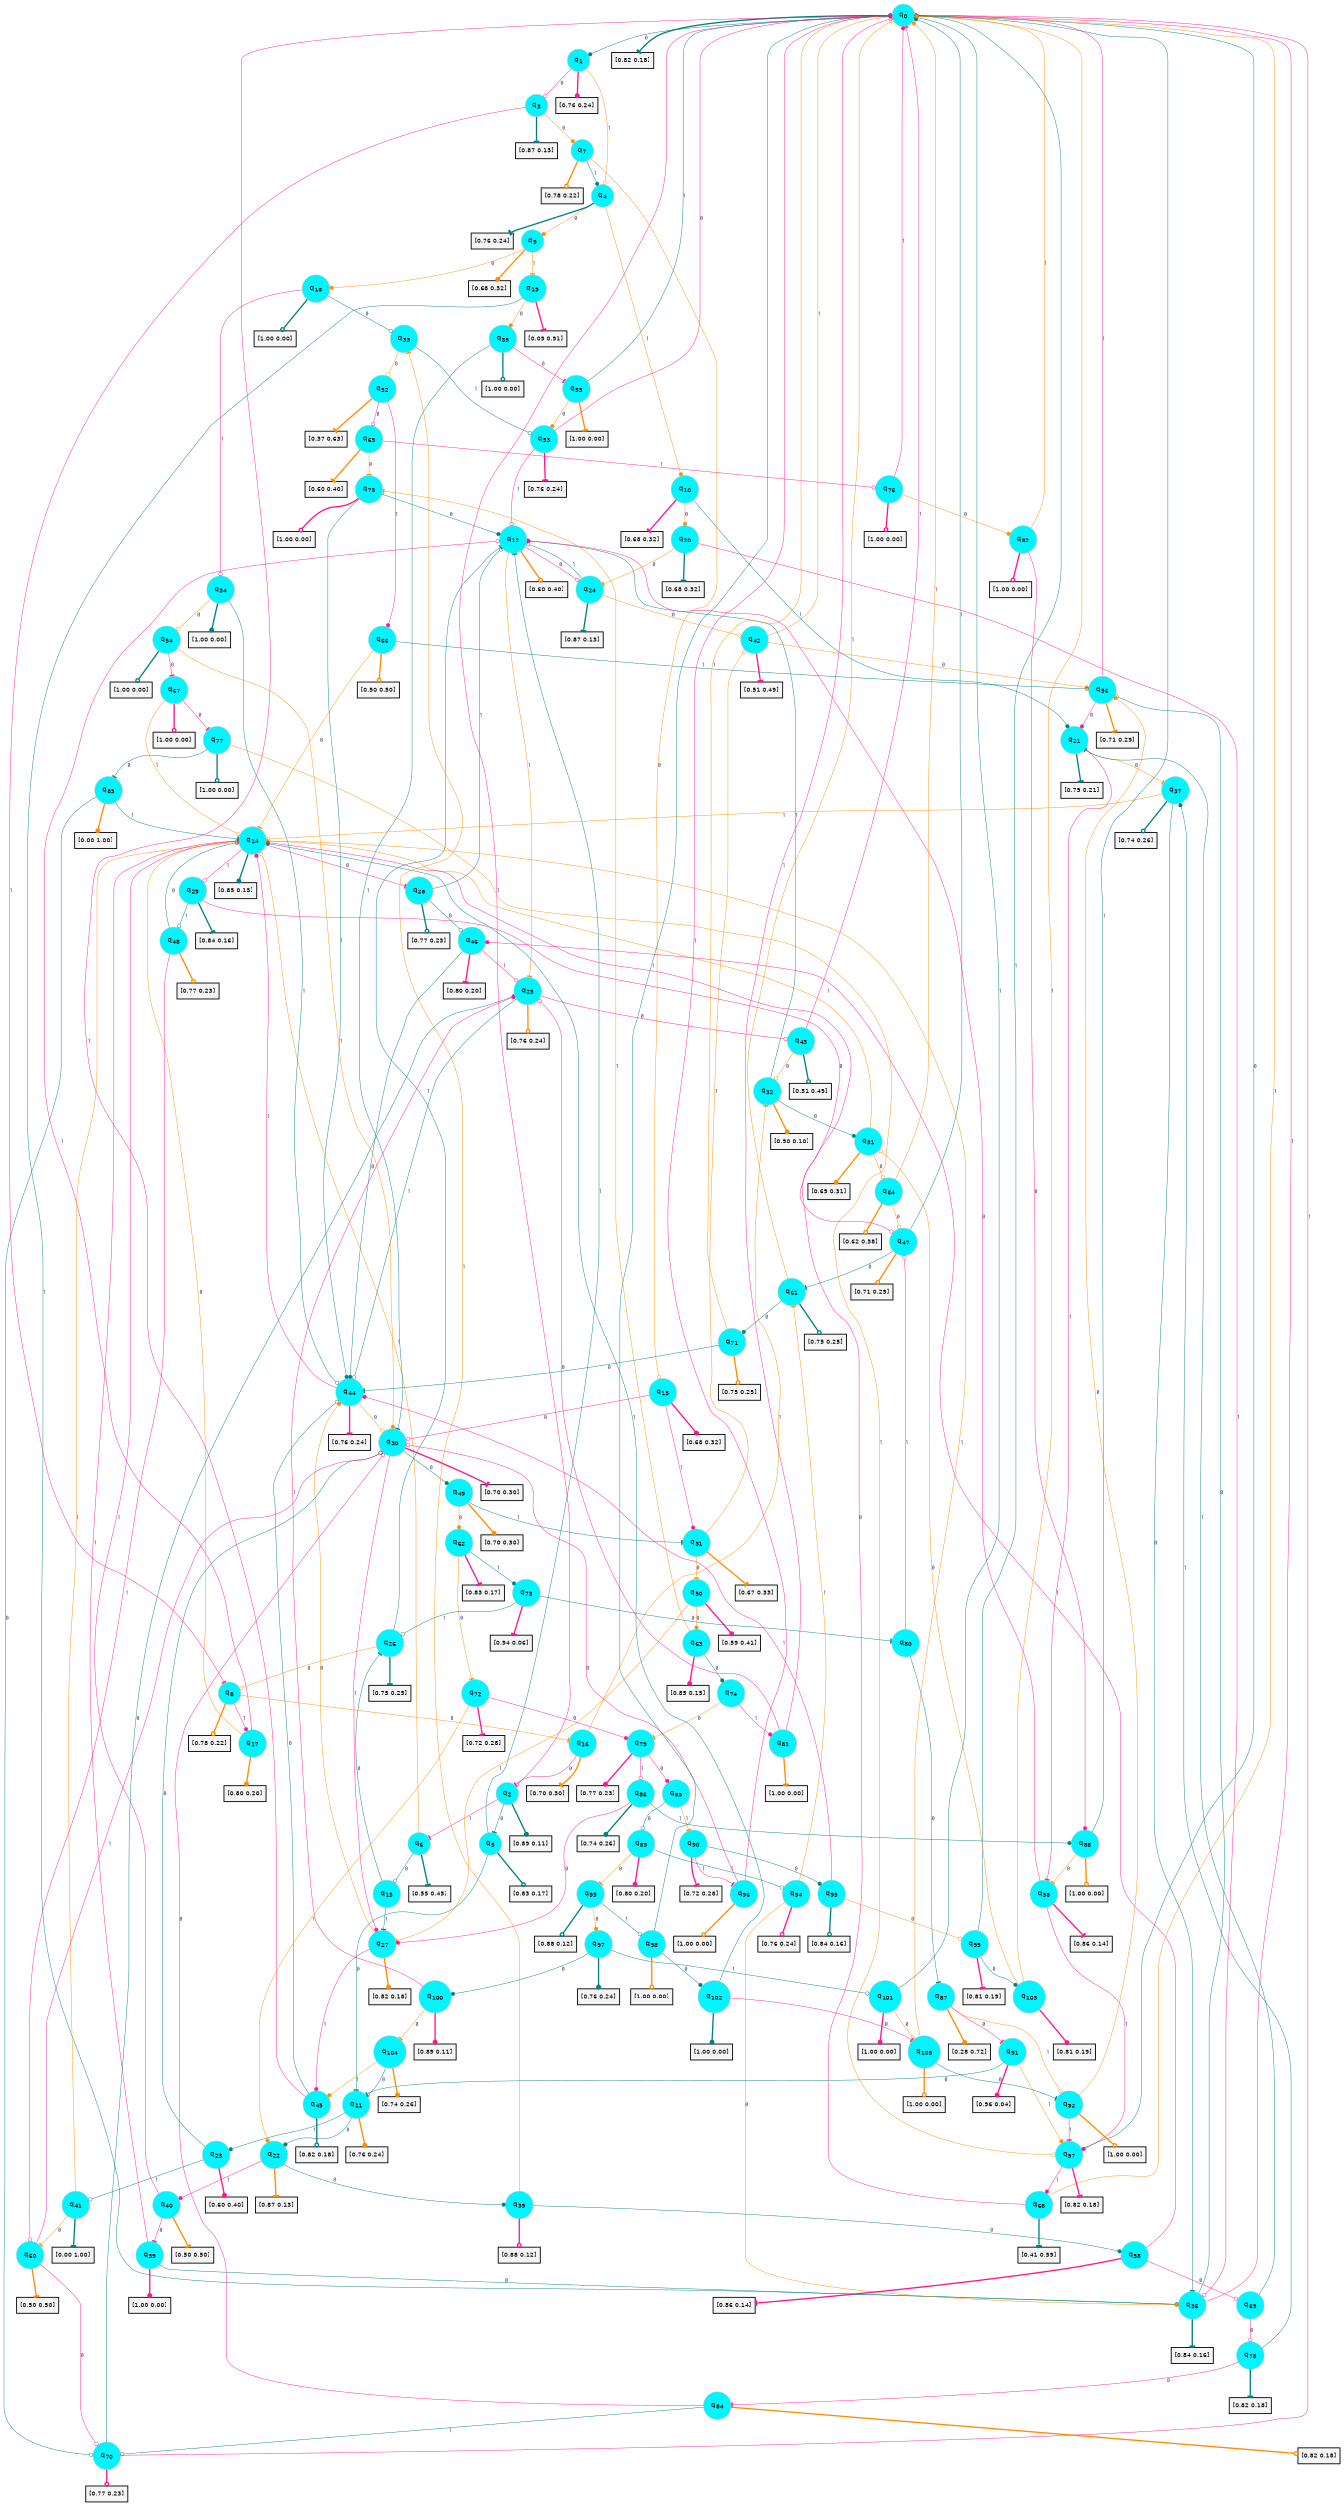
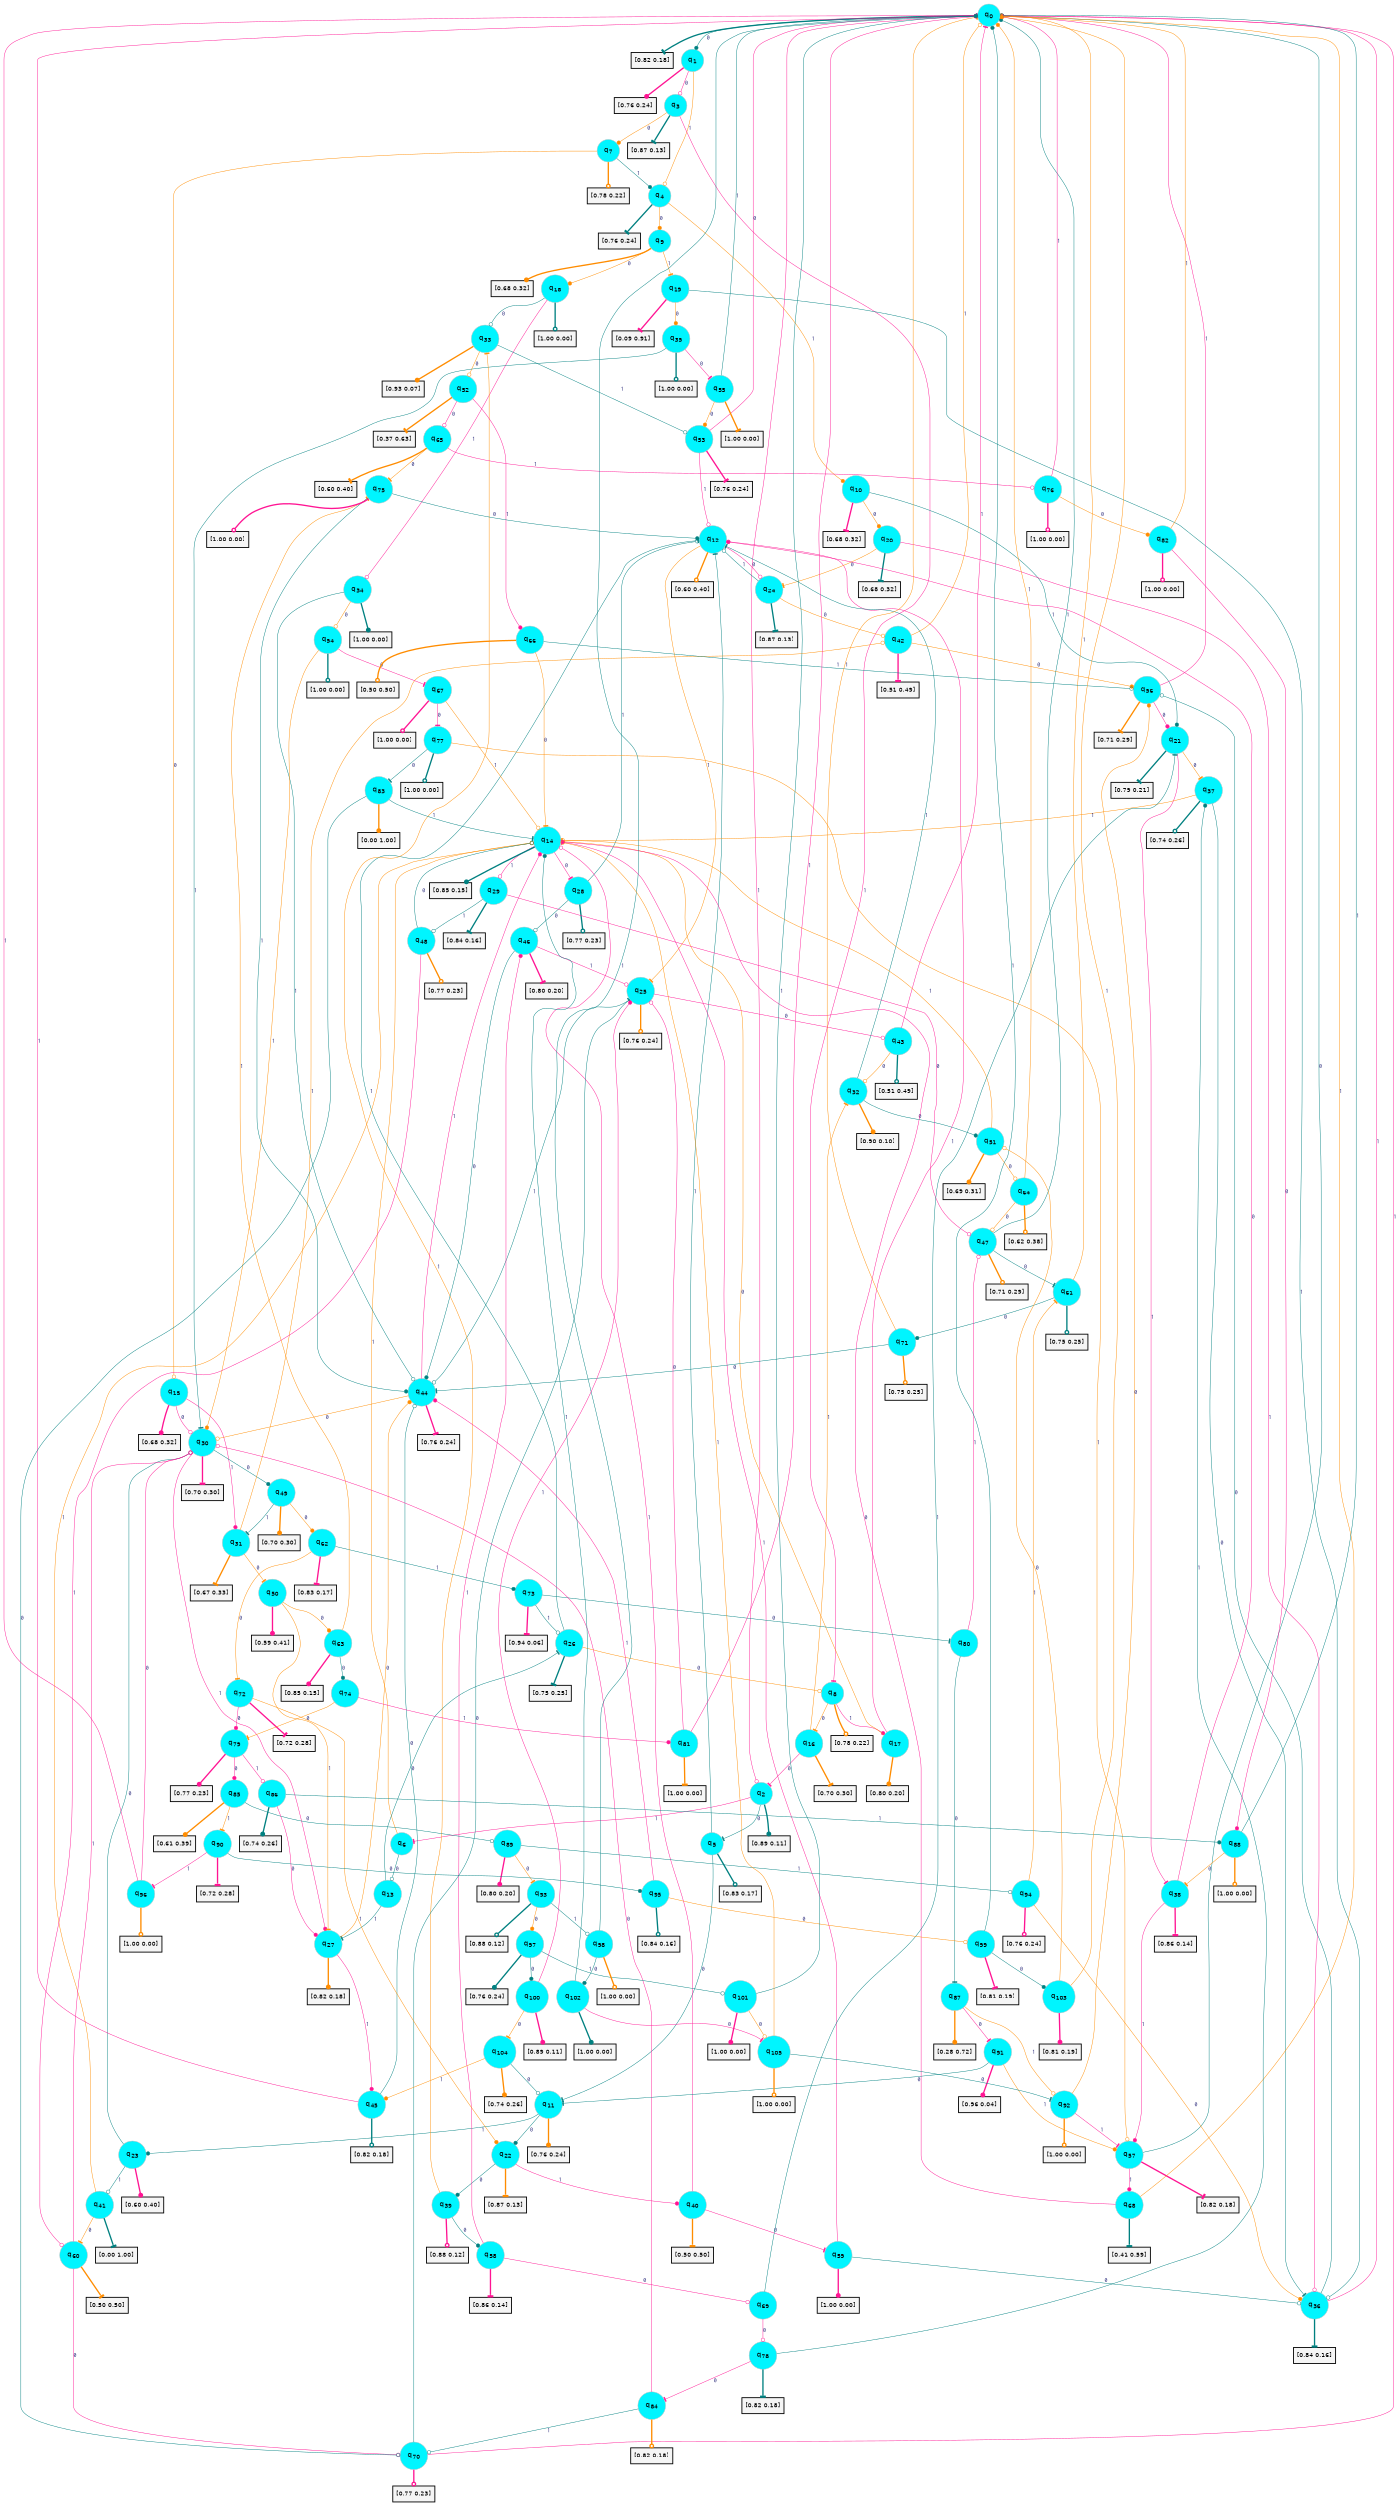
node "[0.93 0.07]": added
node "[0.61 0.39]": added
node "[0.55 0.45]": removed
